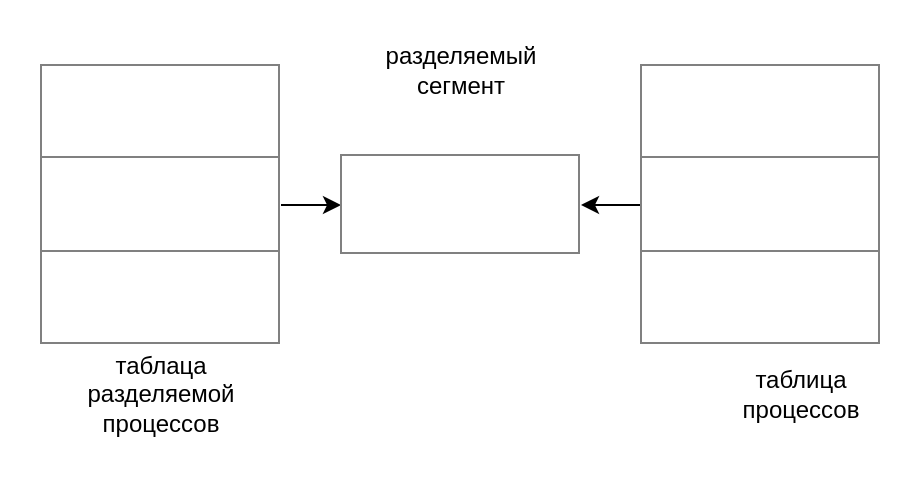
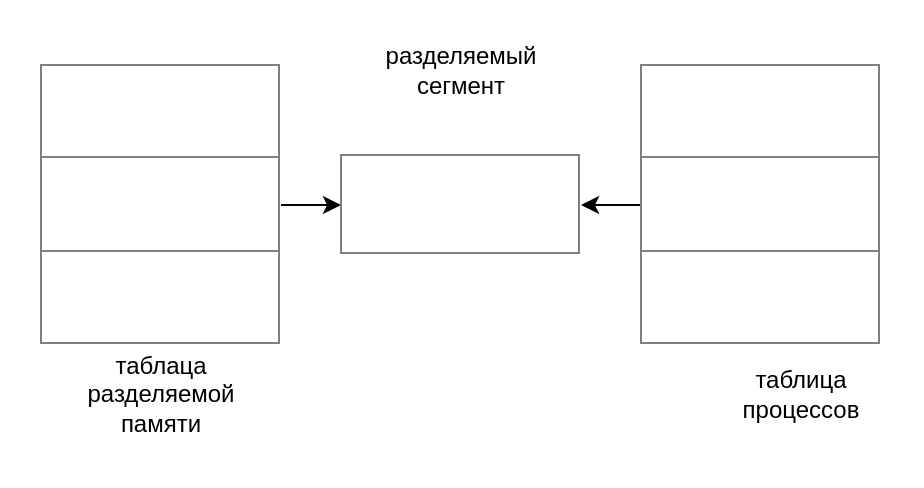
node "таблаца разделяемой процессов": label "таблаца разделяемой процессов" -> "таблаца разделяемой памяти"
